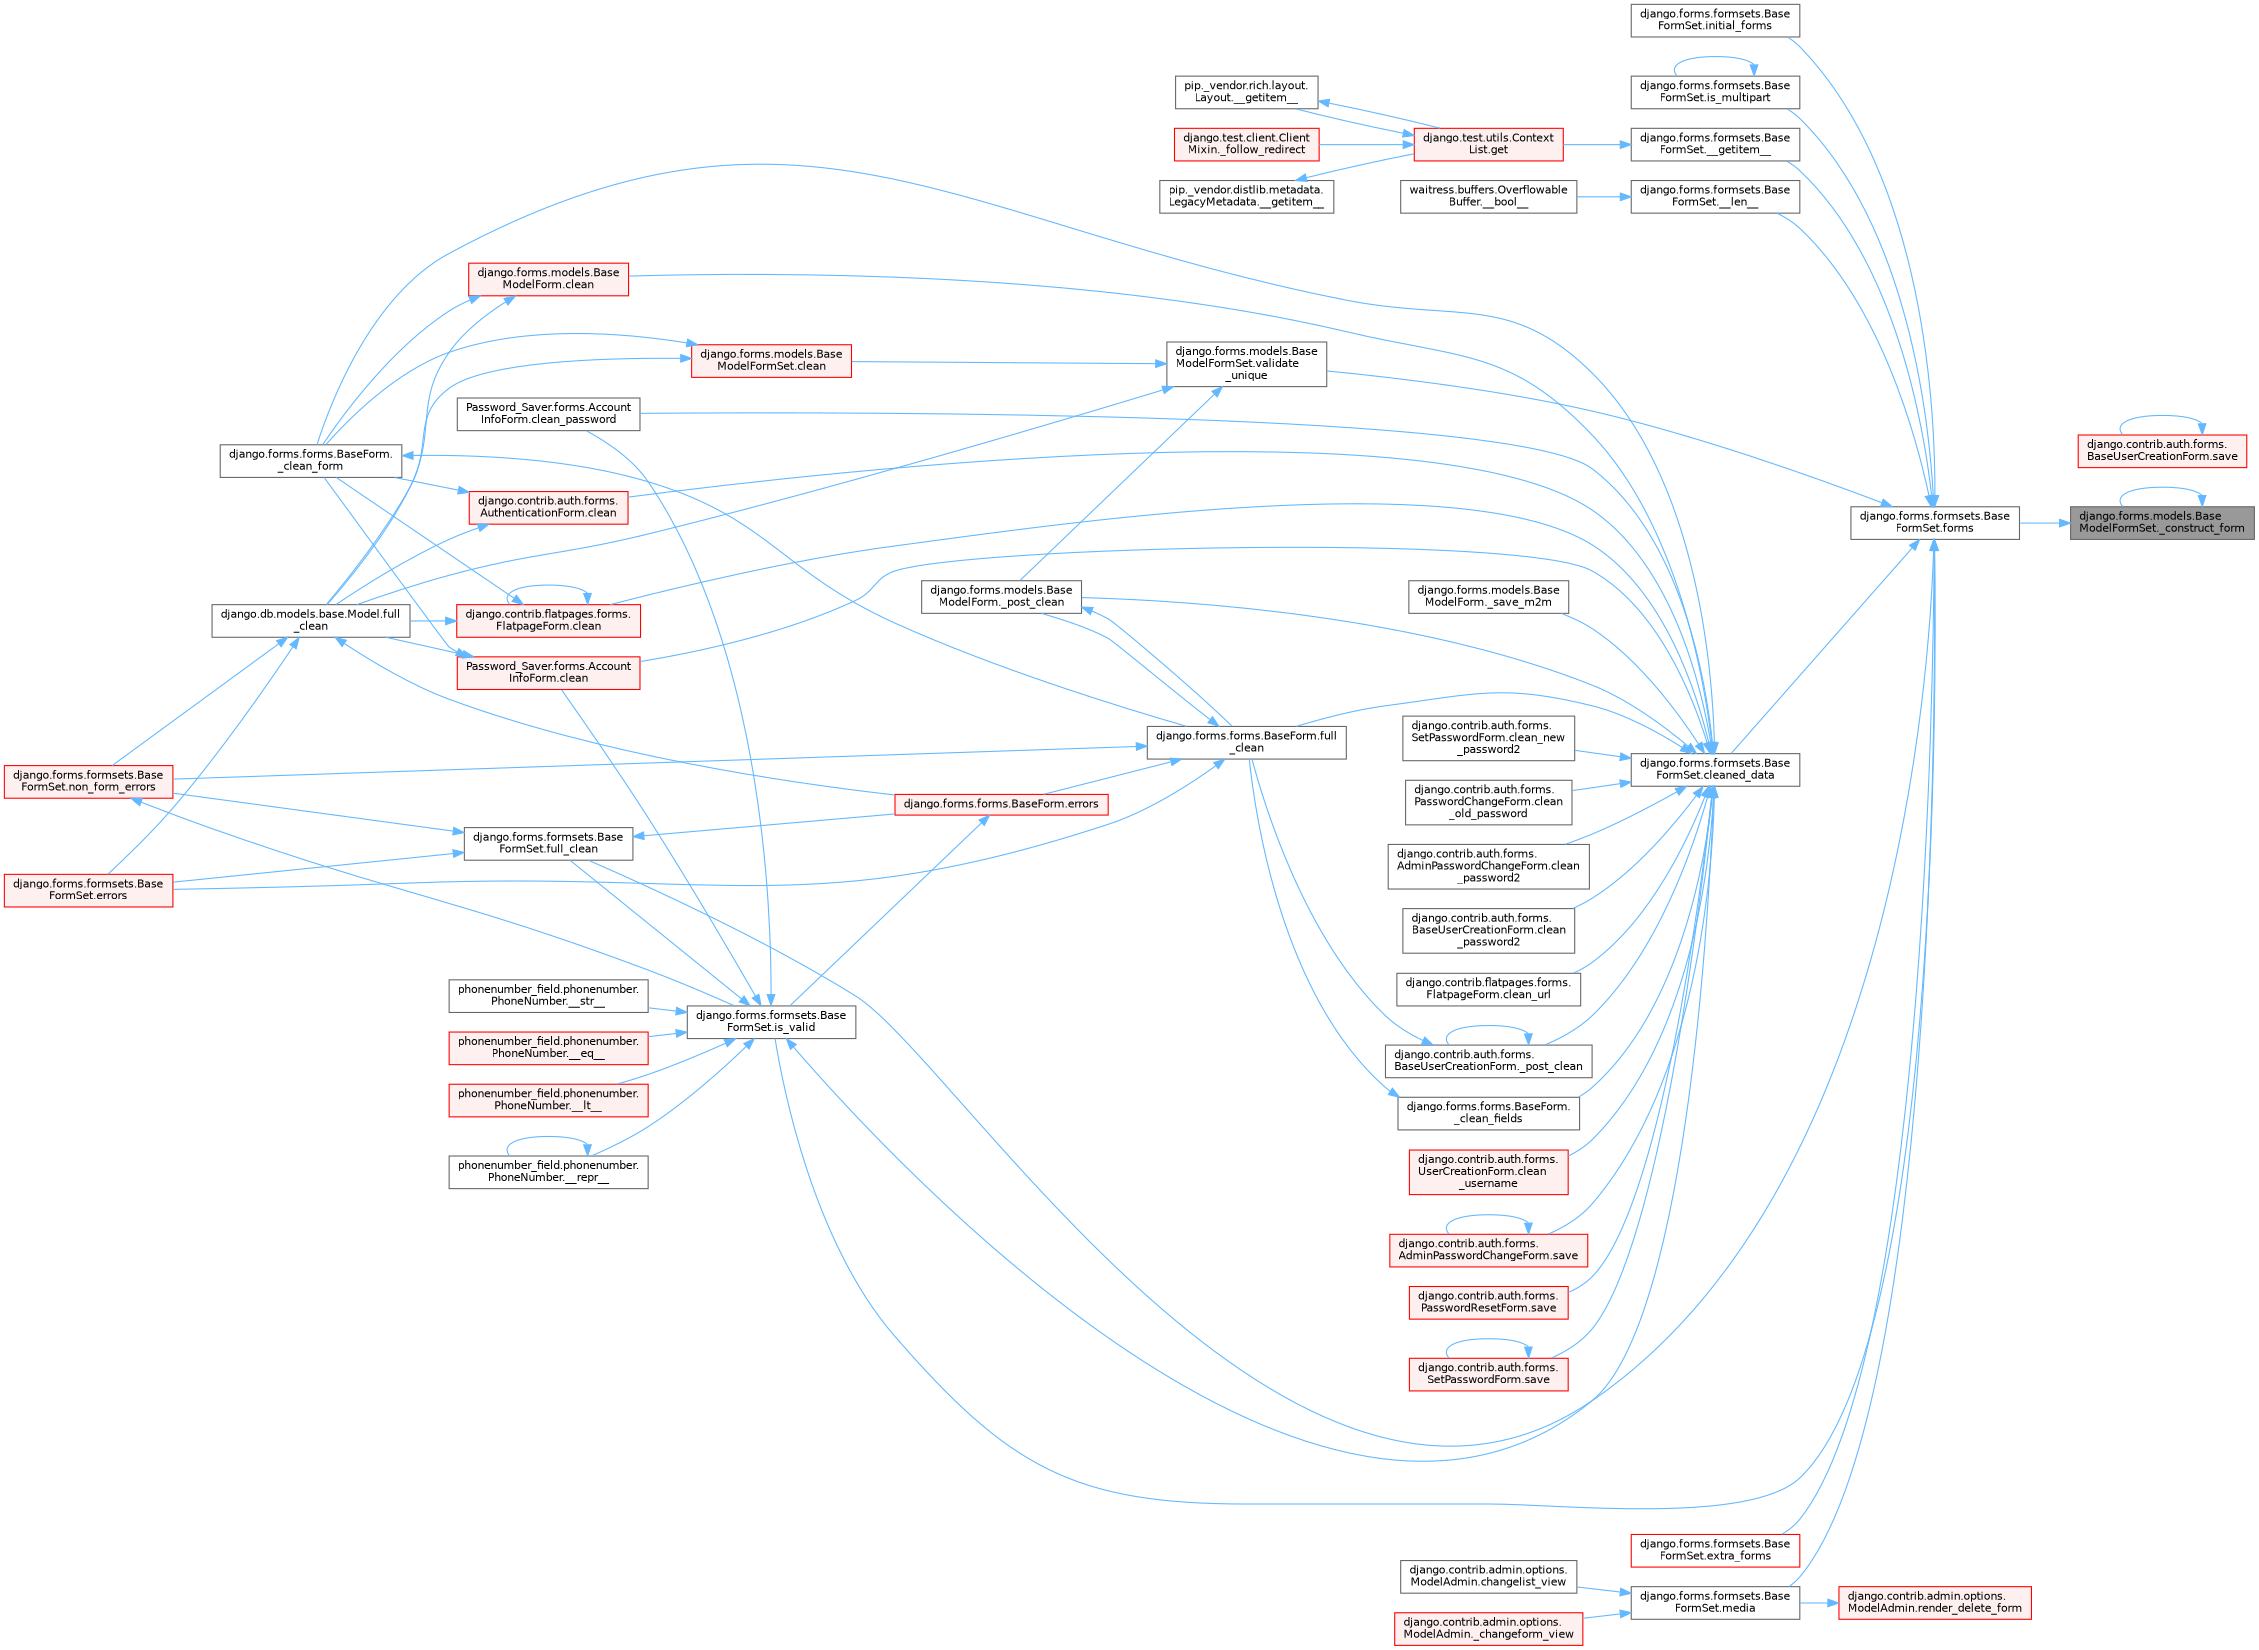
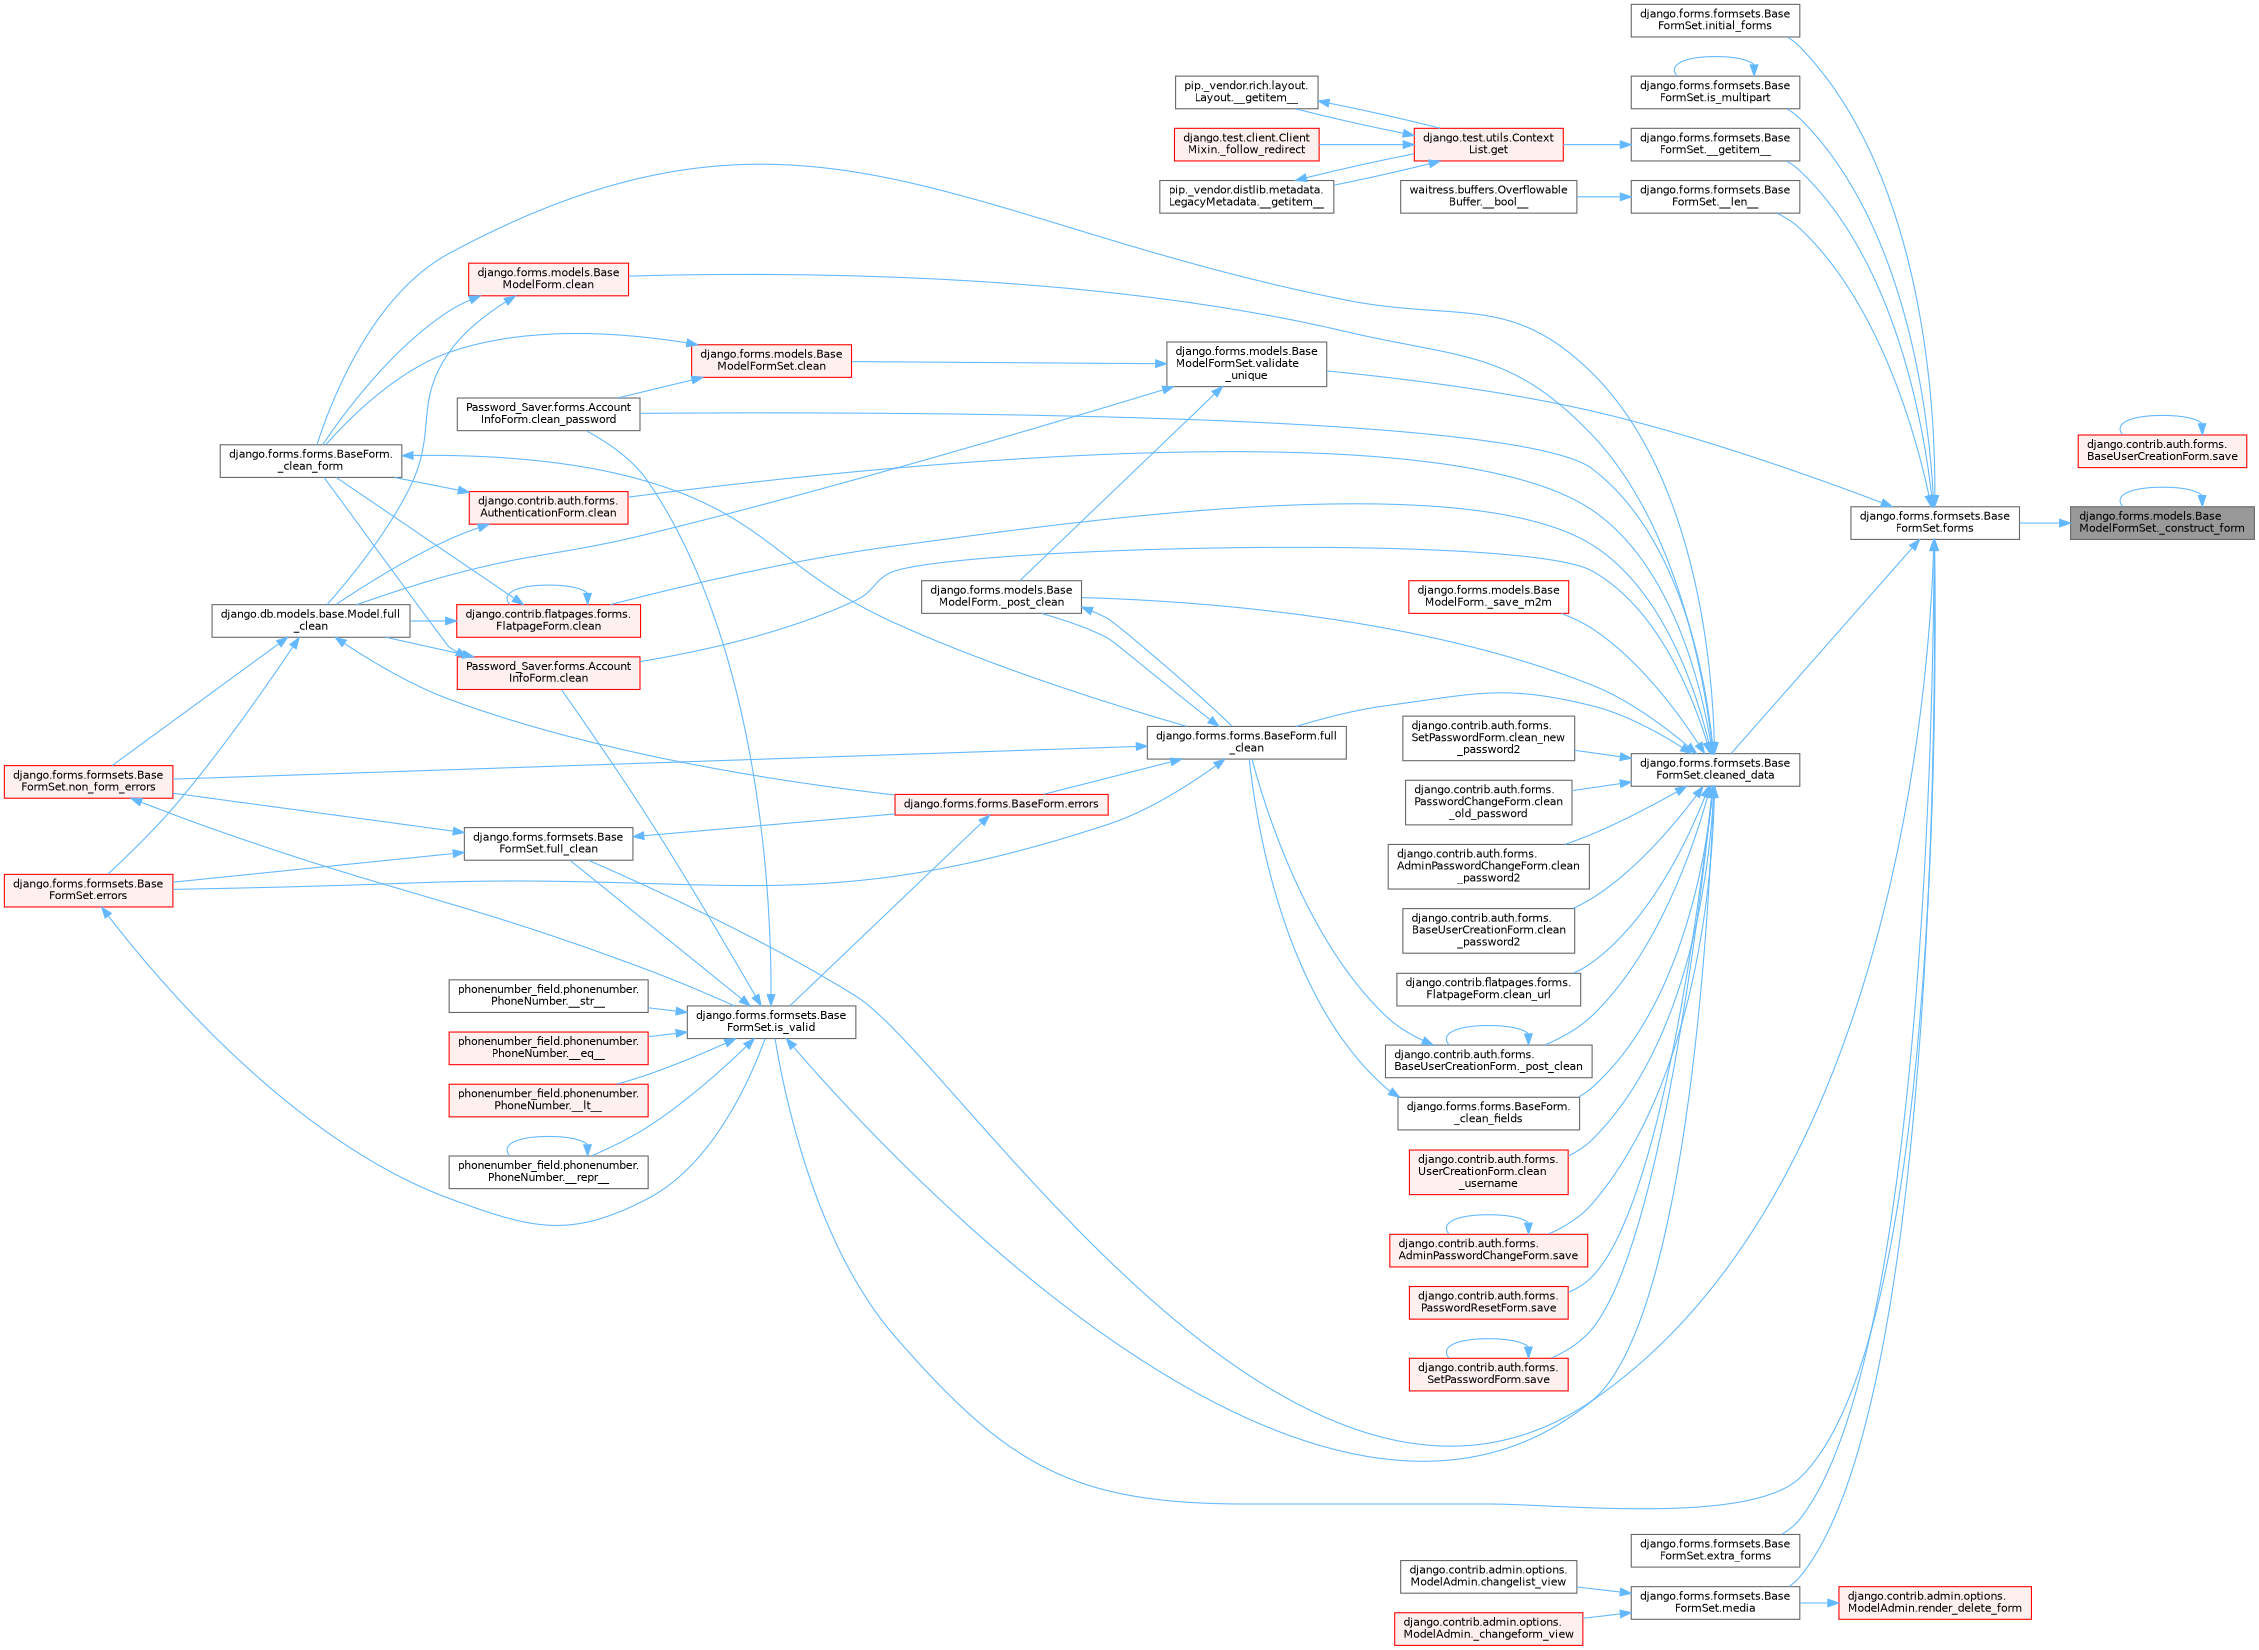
edge "pip._vendor.distlib.metadata. LegacyMetadata.__getitem__" -> "django.test.utils.Context List.get": added
edge "django.db.models.base.Model.full _clean" -> "django.forms.models.Base ModelFormSet.clean": now "Password_Saver.forms.Account InfoForm.clean_password" -> "django.forms.models.Base ModelFormSet.clean"
node "django.forms.models.Base ModelForm._save_m2m": color grey40 -> red
edge "django.forms.formsets.Base FormSet.is_valid" -> "django.forms.formsets.Base FormSet.errors": added
node "django.forms.formsets.Base FormSet.extra_forms": color red -> grey40
